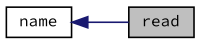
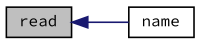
edge "read" -> "name": reversed
